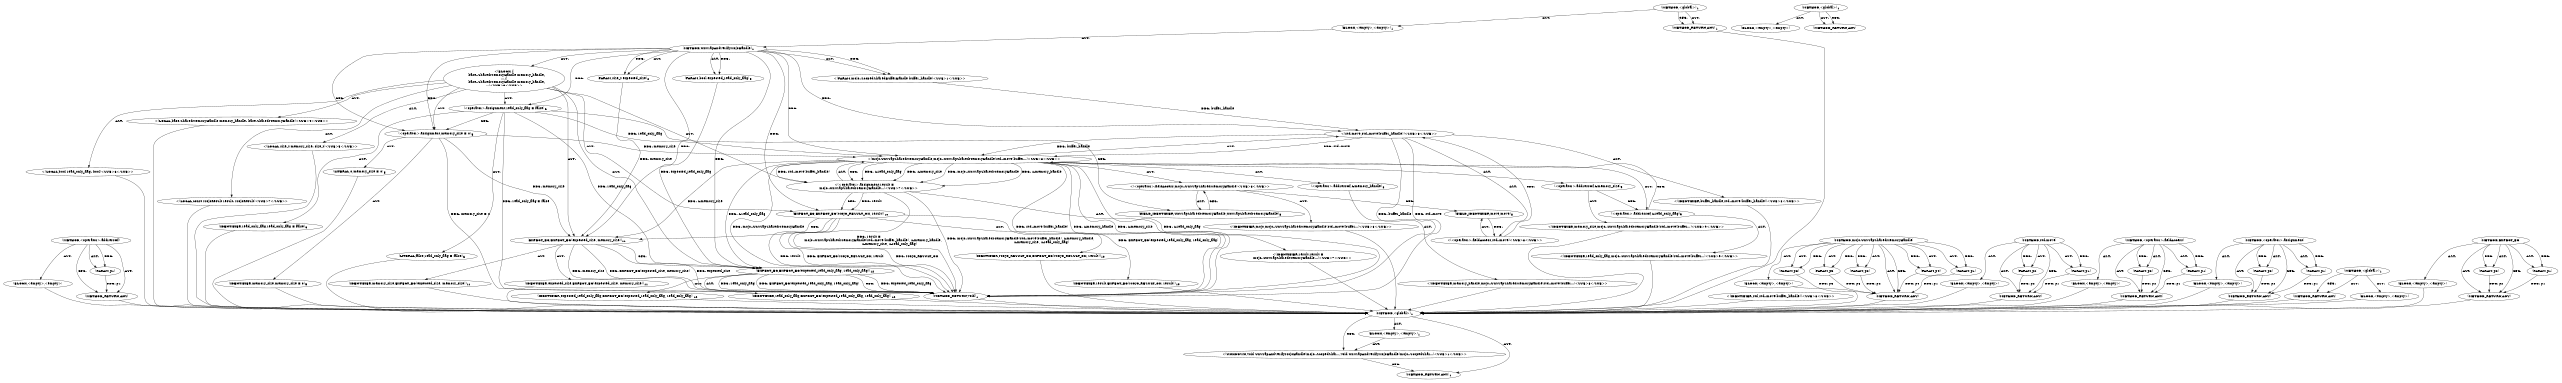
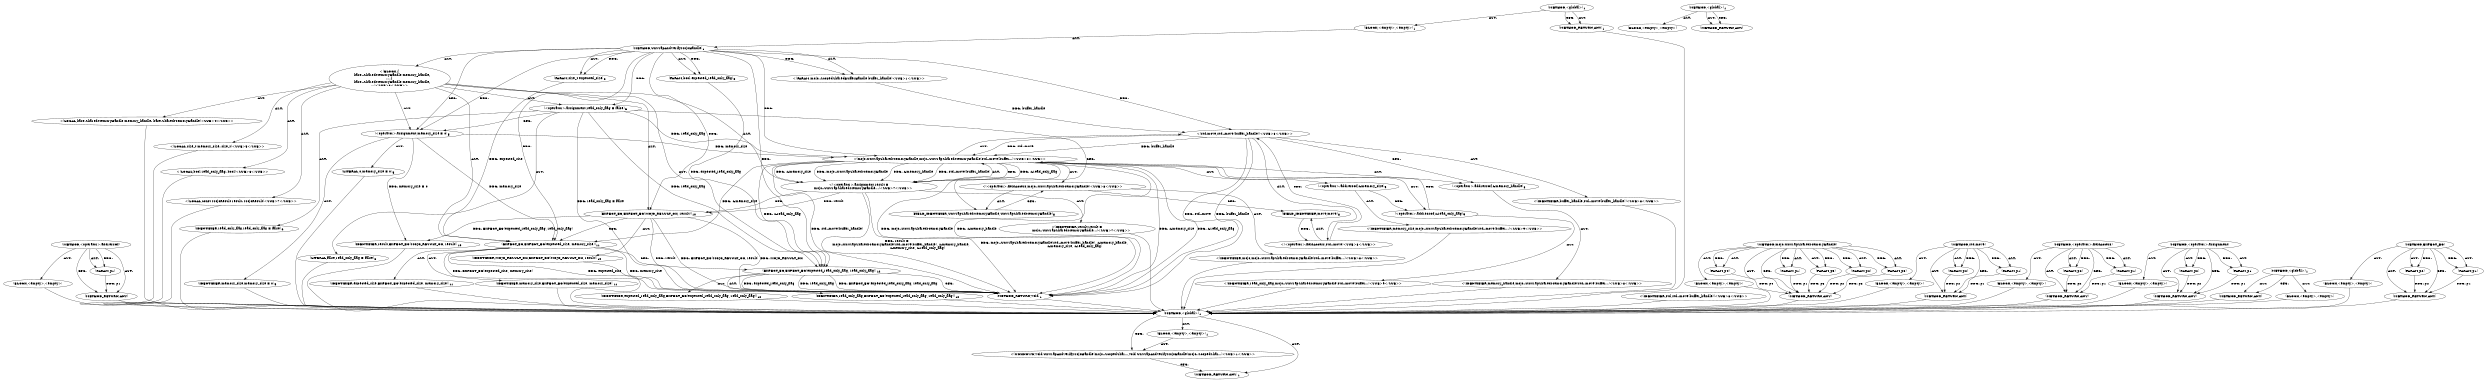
edge "<(std.move,std::move(buffer_handle))<SUB>8</SUB>>" -> "(<operator>.addressOf,&memory_handle)": added, label "CFG:"
edge "(PARAM,size_t expected_size)" -> "(EXPECT_EQ,EXPECT_EQ(expected_size, memory_size))": label "DDG: memory_size" -> "DDG: expected_size"
edge "(<operator>.assignment,memory_size = 0)" -> "(METHOD_RETURN,void)": now "(<operator>.assignment,memory_size = 0)" -> "(IDENTIFIER,result,EXPECT_EQ(MOJO_RESULT_OK, result))"
